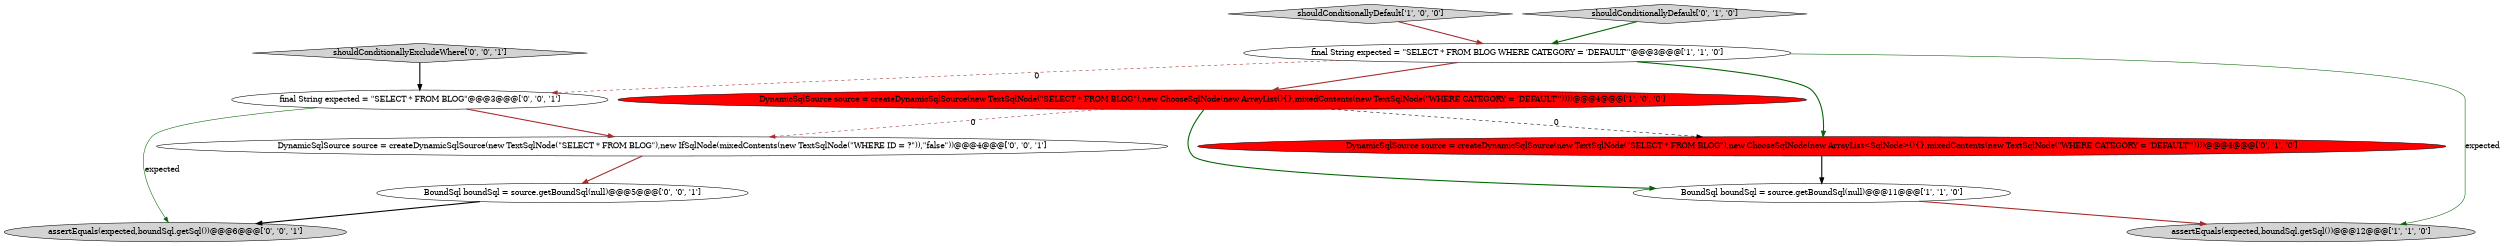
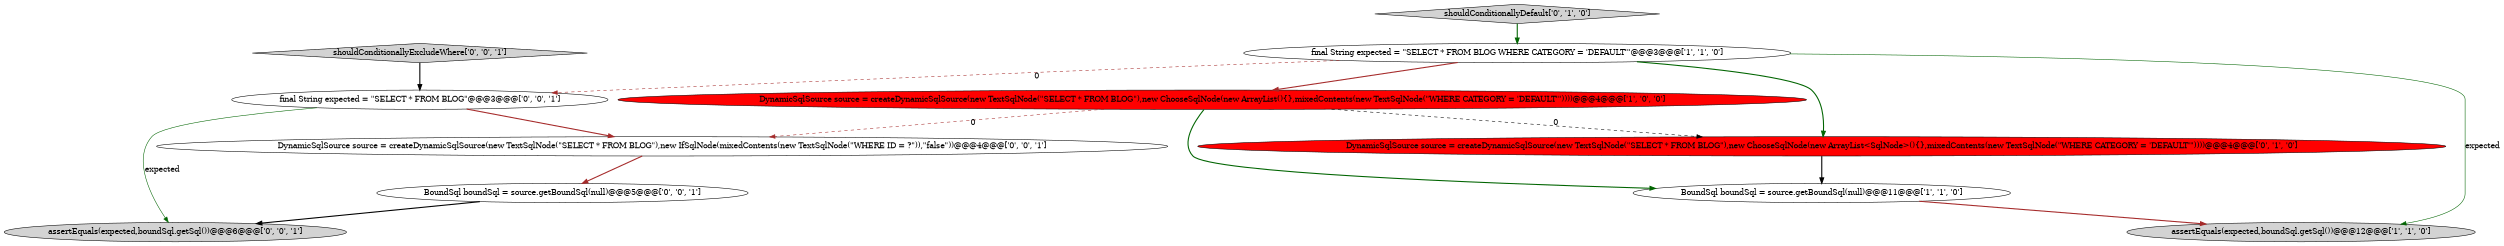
node "shouldConditionallyDefault['1', '0', '0']": removed
